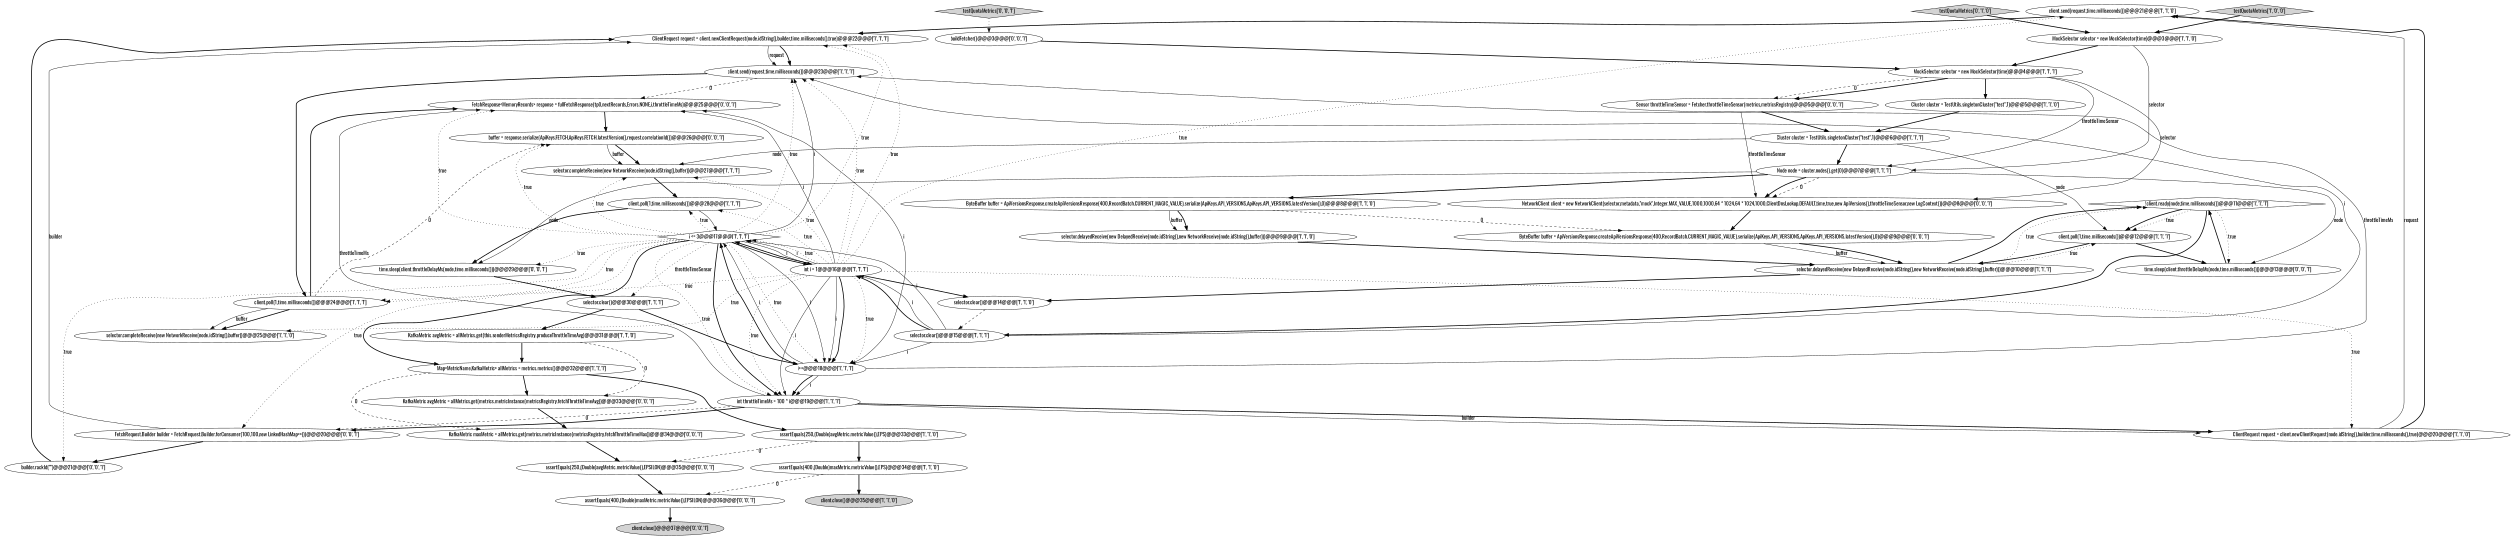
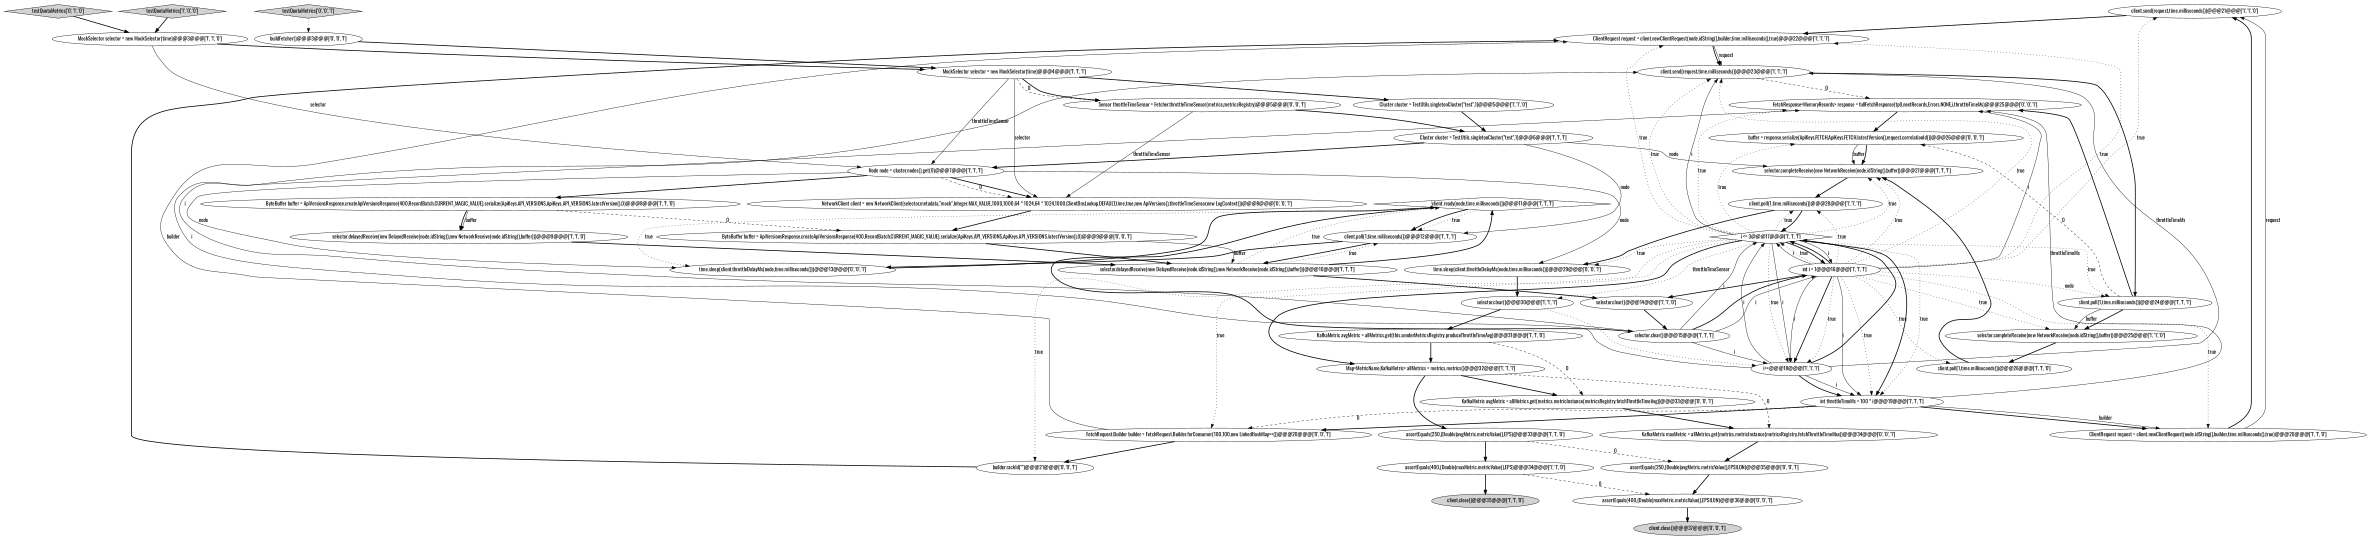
edge "client.poll(1,time.milliseconds())@@@28@@@['1', '1', '1']" -> "i <= 3@@@17@@@['1', '1', '1']": style solid -> bold
edge "int i = 1@@@16@@@['1', '1', '1']" -> "client.poll(1,time.milliseconds())@@@24@@@['1', '1', '1']": label "true" -> "node"
edge "selector.clear()@@@14@@@['1', '1', '0']" -> "selector.clear()@@@15@@@['1', '1', '1']": style dashed -> bold
edge "selector.clear()@@@30@@@['1', '1', '1']" -> "i++@@@18@@@['1', '1', '1']": style bold -> dotted
node "client.poll(1,time.milliseconds())@@@26@@@['1', '1', '0']": added
